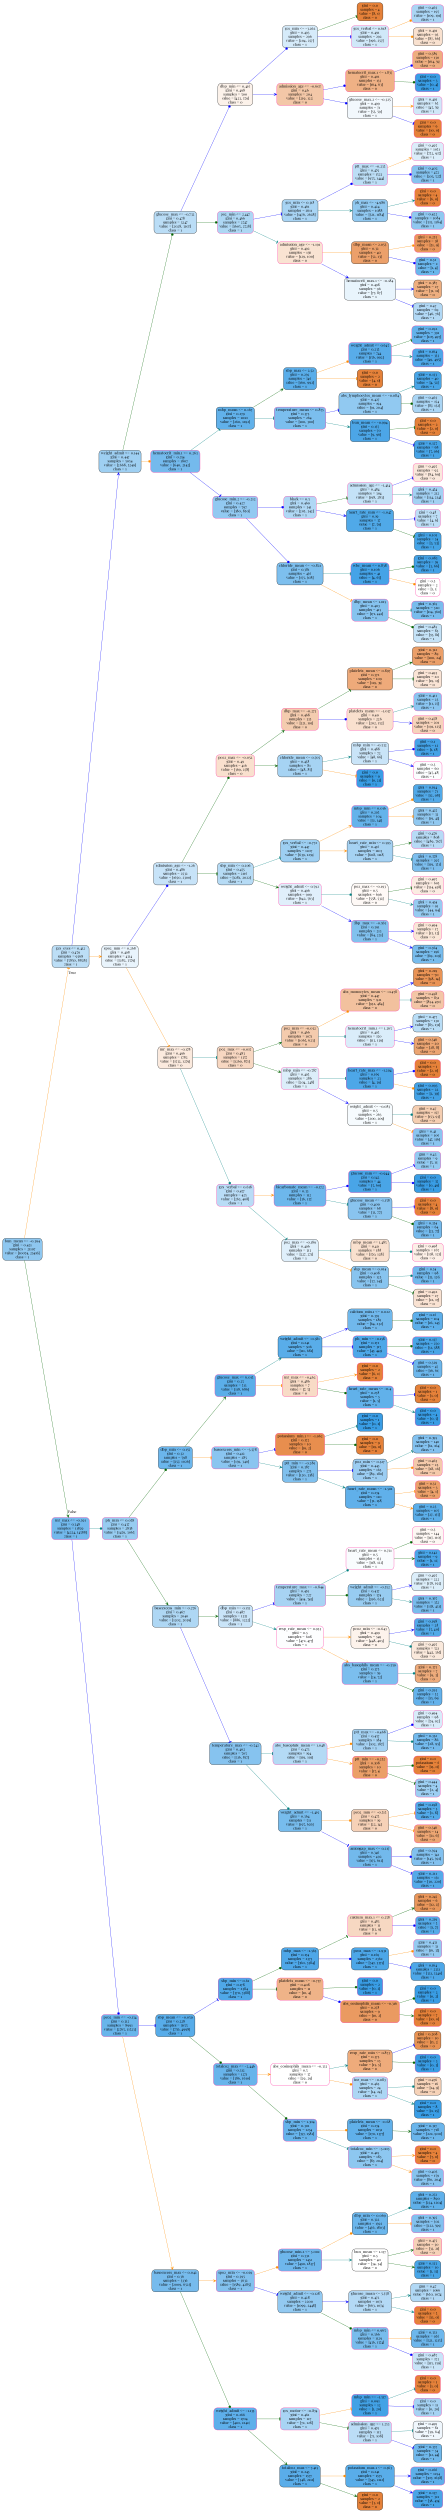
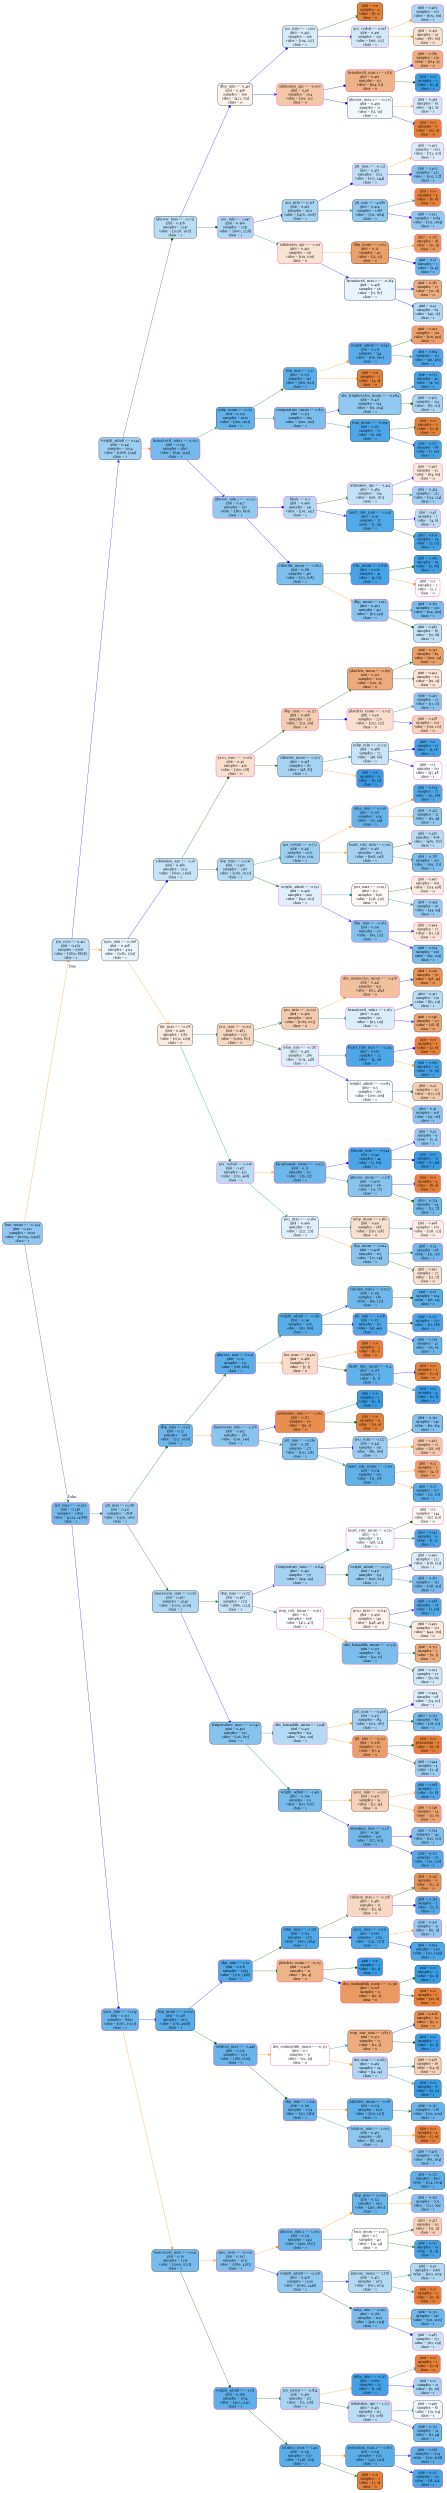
node "gini = 0.292 samples = 391 value = [107, 497] class = 1": fillcolor #64b2eb -> #eca06a
node "gini = 0.194 samples = 71 value = [12, 98] class = 1": color black -> deeppink
node "gini = 0.458 samples = 851 value = [854, 470] class = 0": removed
node "gini = 0.293 samples = 52 value = [15, 69] class = 1": fillcolor #64b2eb -> #d0e8f9
